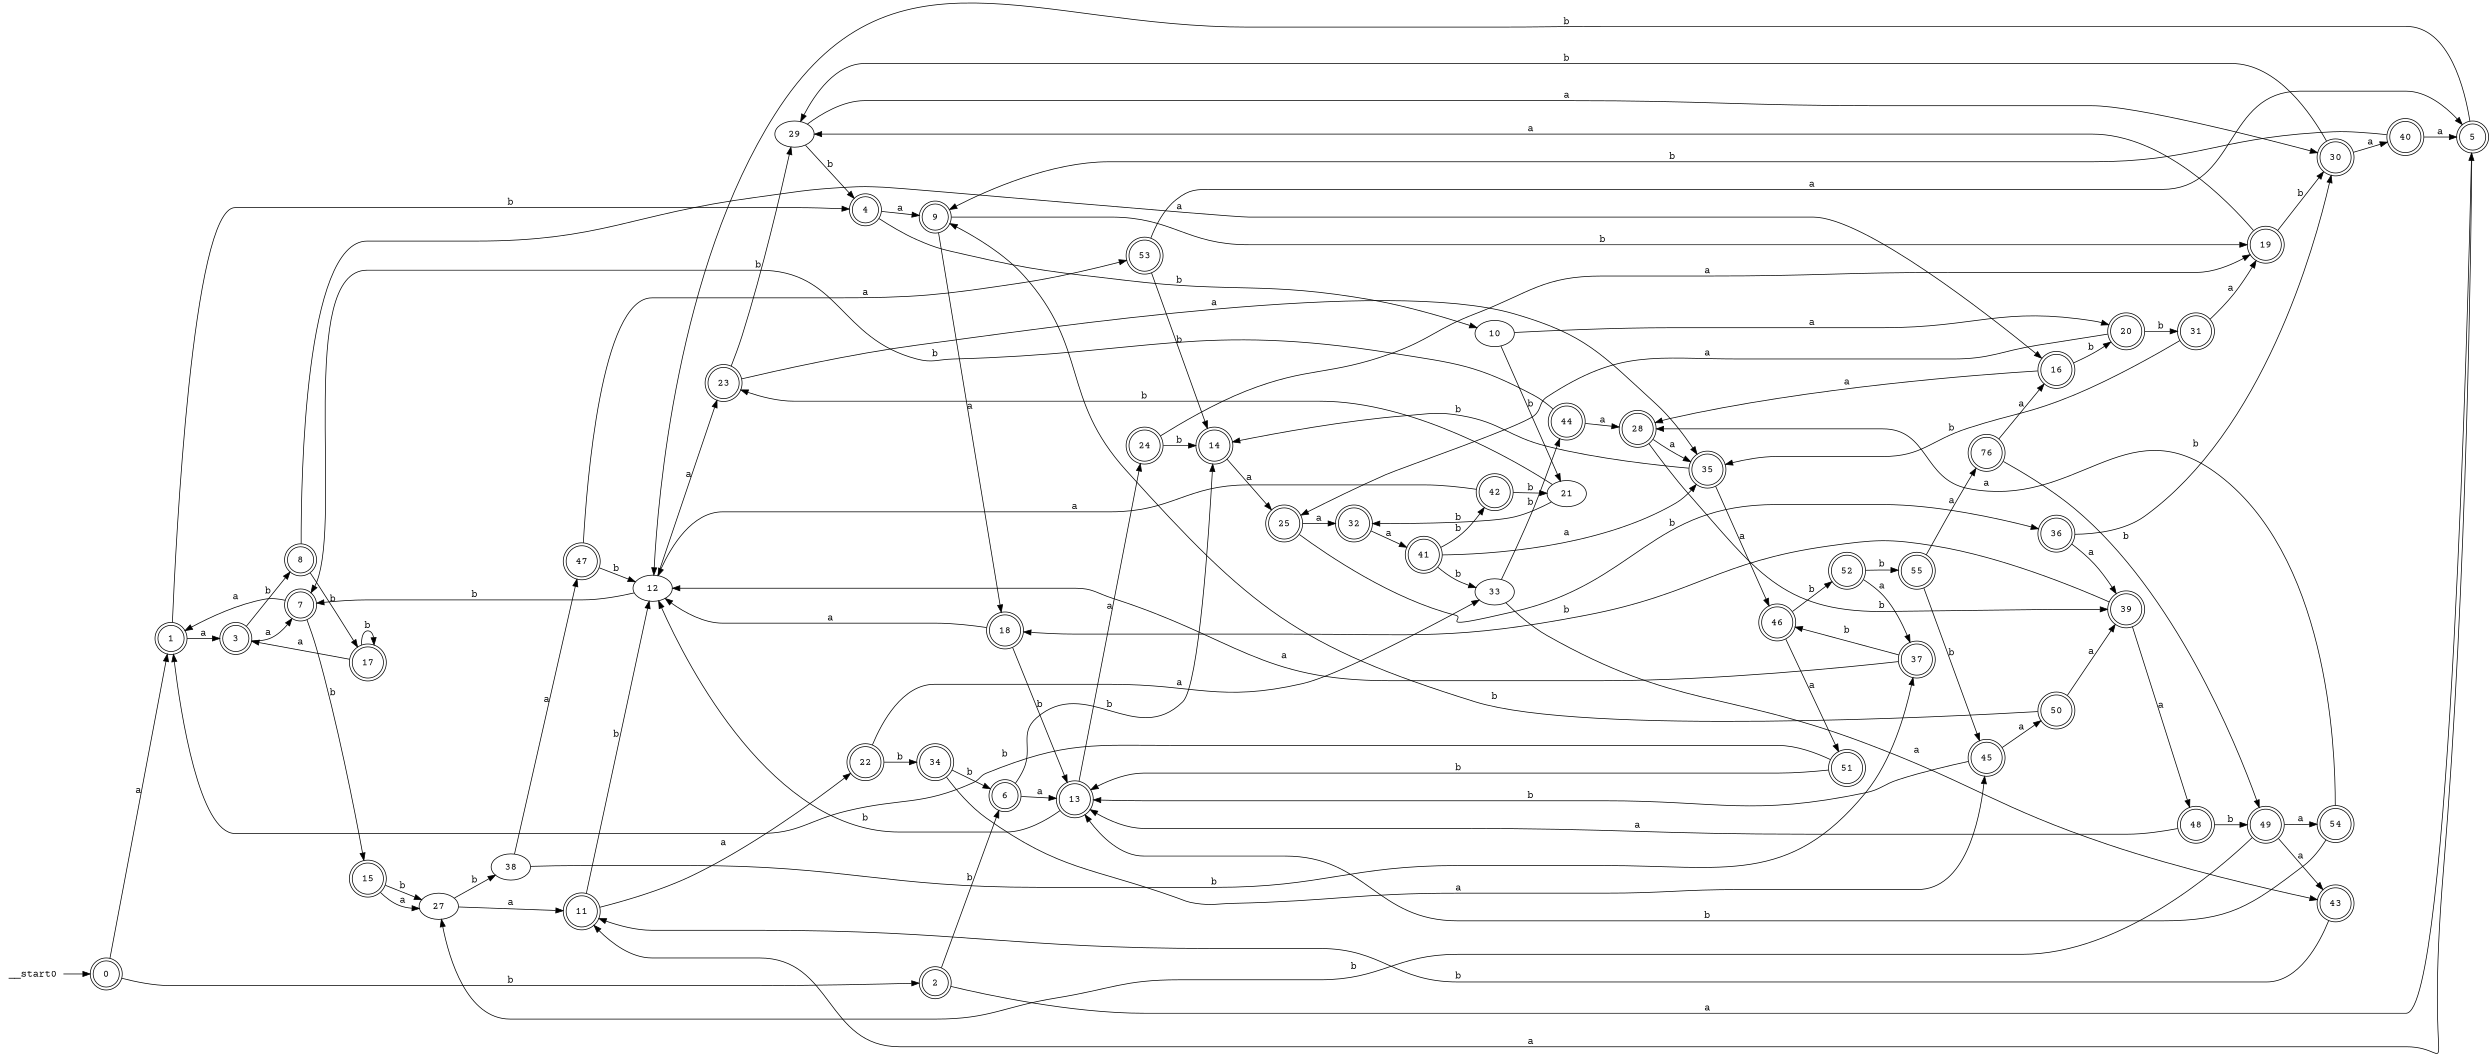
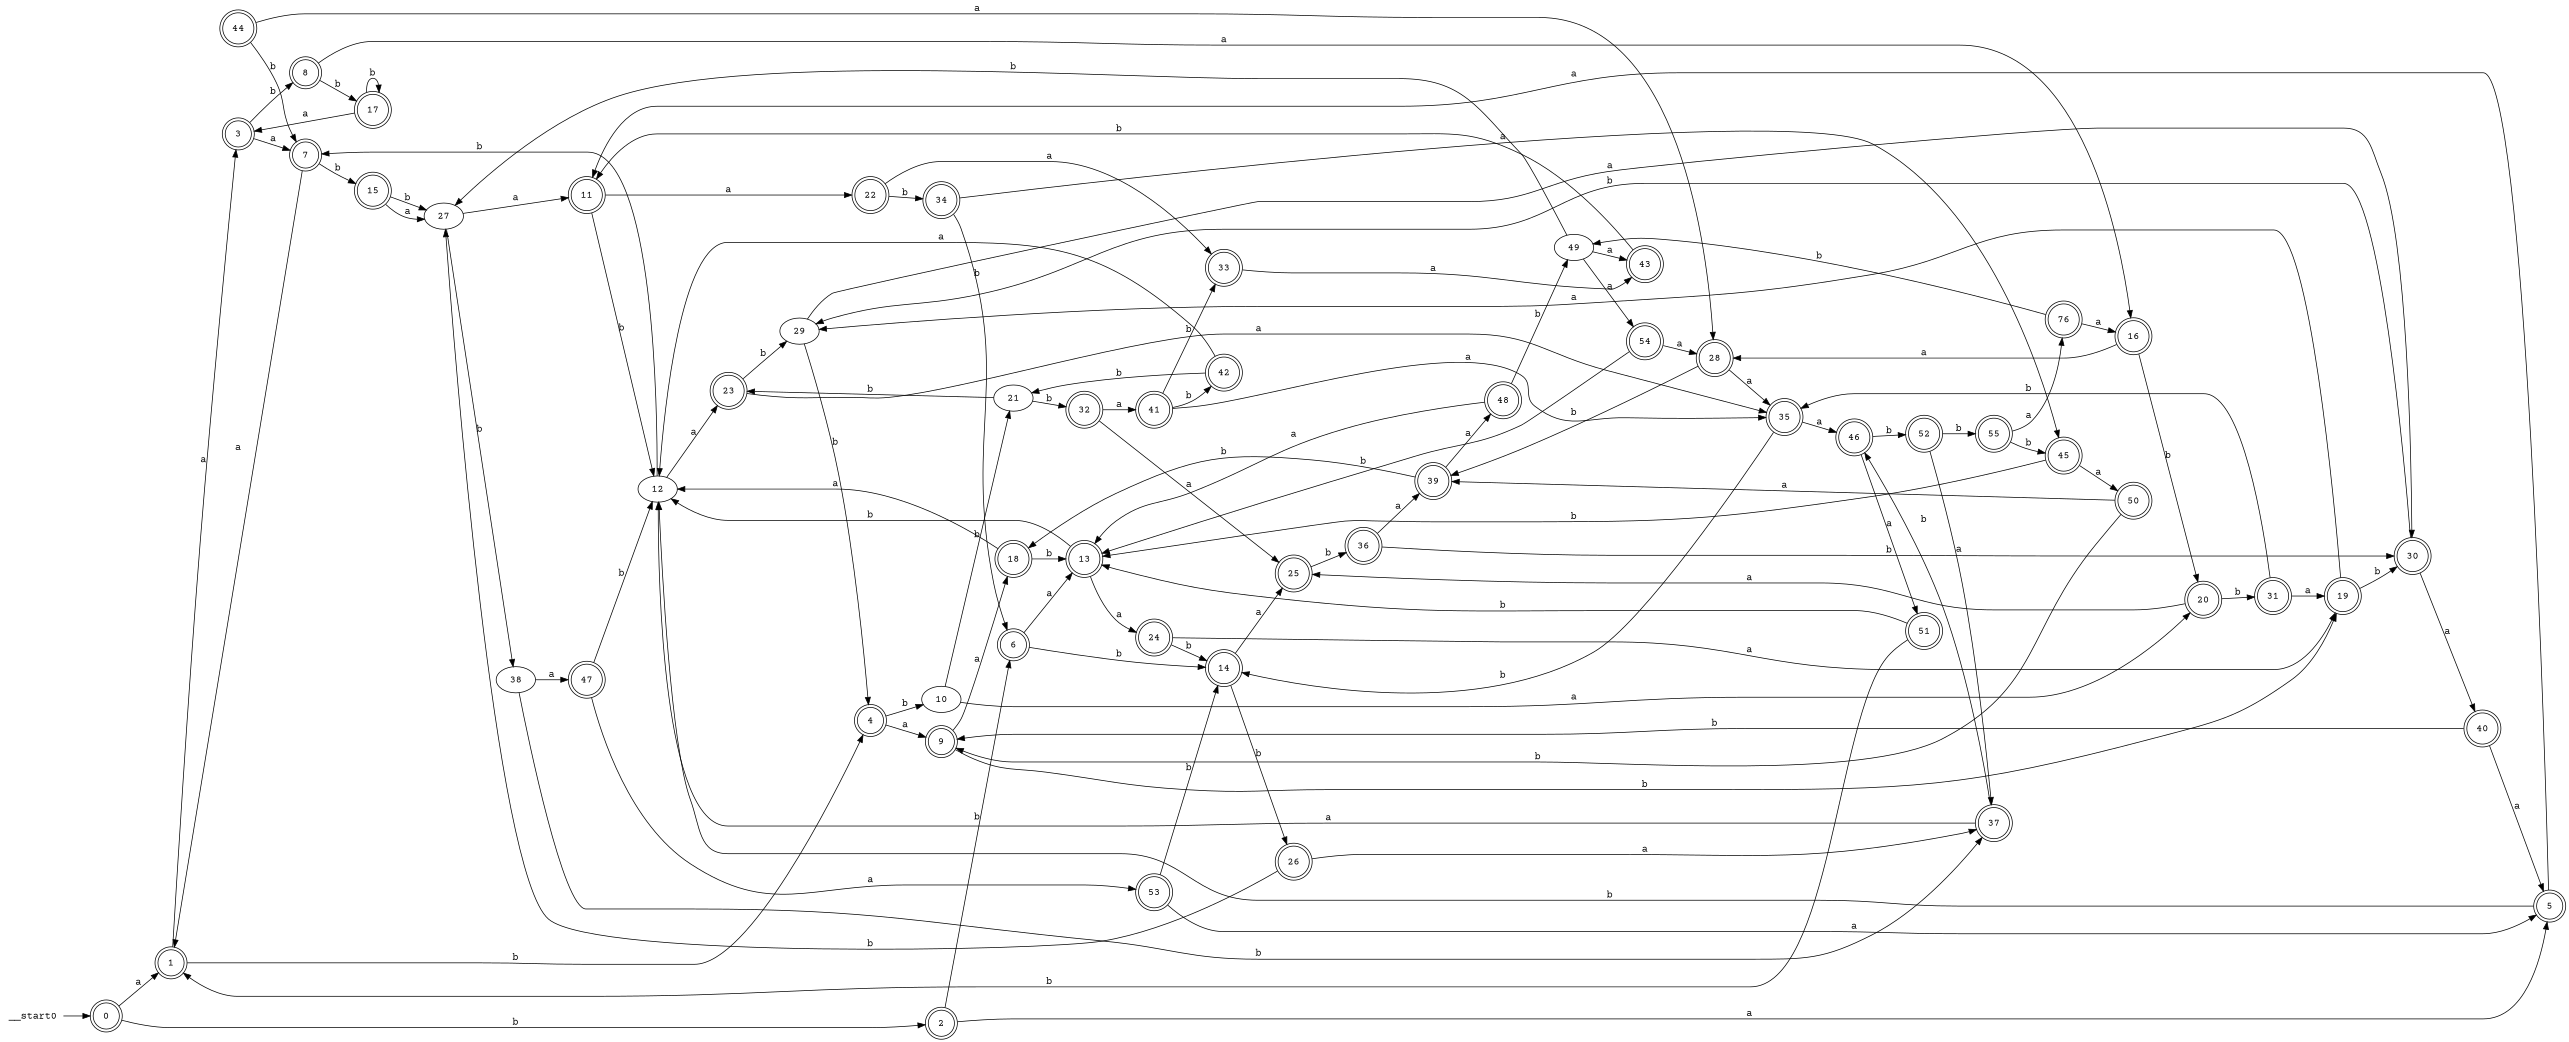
edge "33" -> "44": removed, label "b"
edge "25" -> "32": reversed
node "33": shape ellipse -> doublecircle
node "49": shape doublecircle -> ellipse
node "26": added
